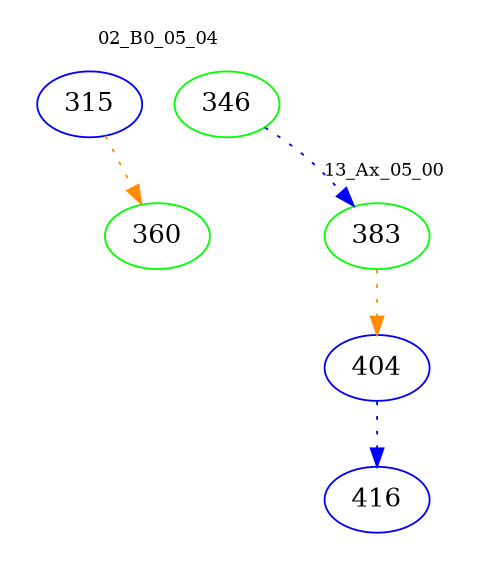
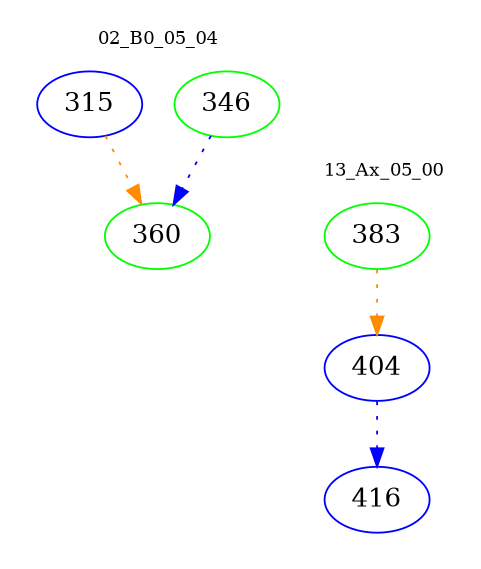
edge "346" -> "383": now "346" -> "360"
